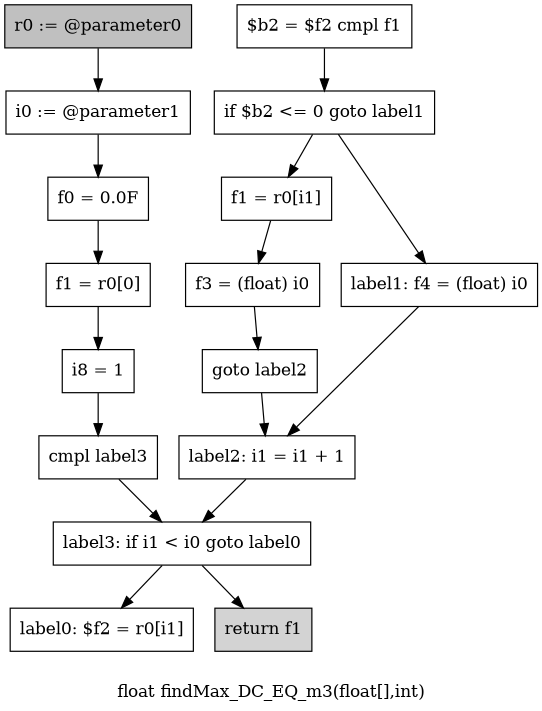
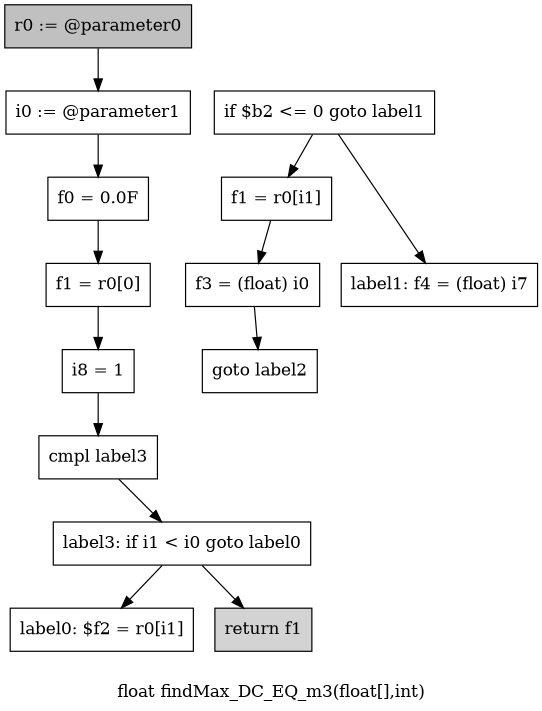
node "$b2 = $f2 cmpl f1": removed
node "label1: f4 = (float) i0": label "label1: f4 = (float) i0" -> "label1: f4 = (float) i7"
node "label2: i1 = i1 + 1": removed
